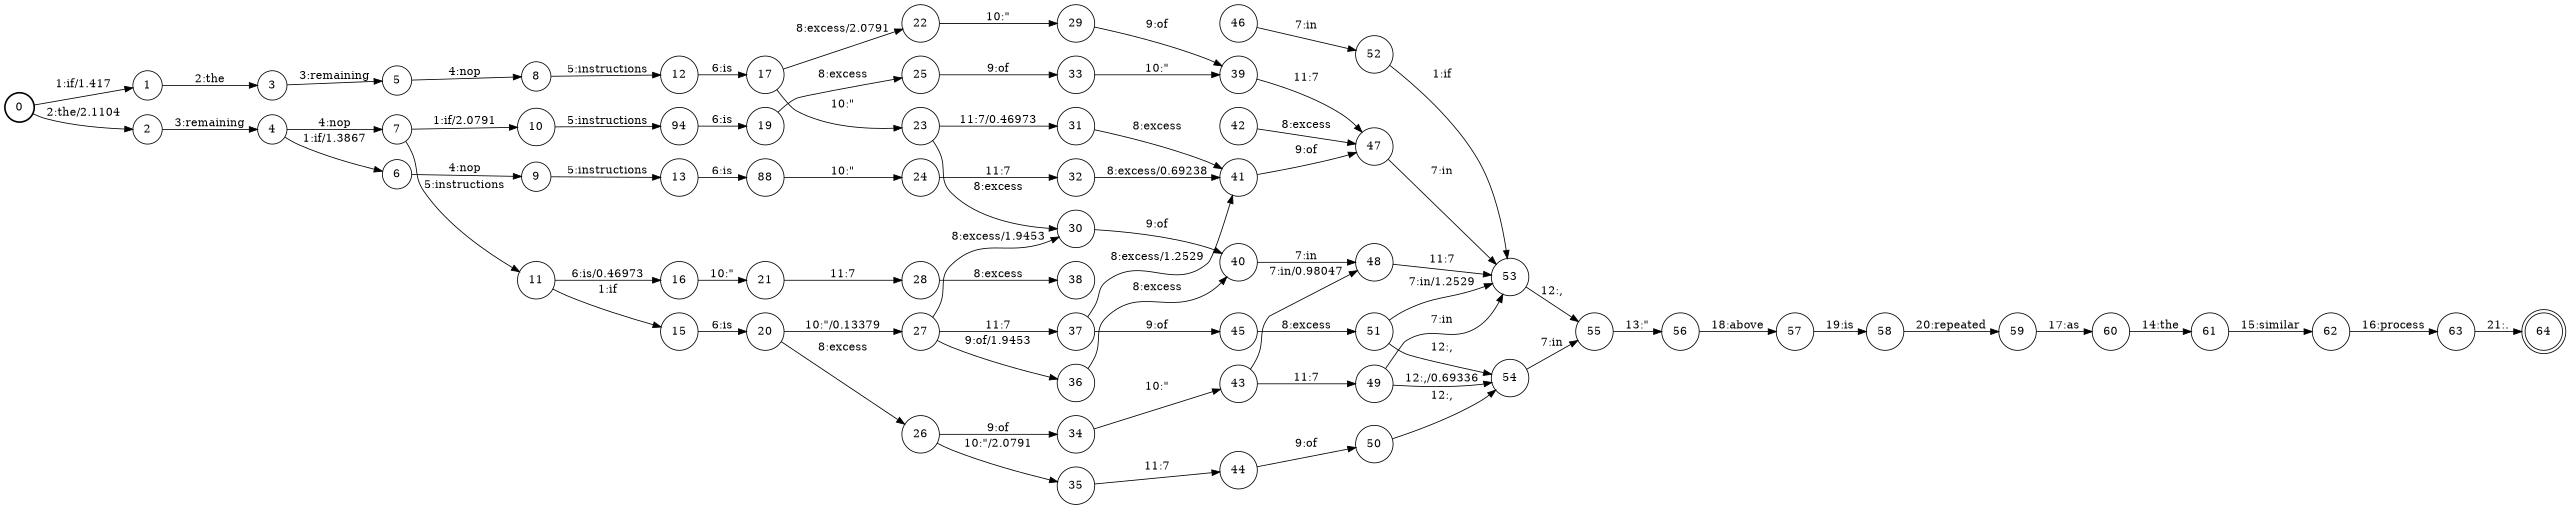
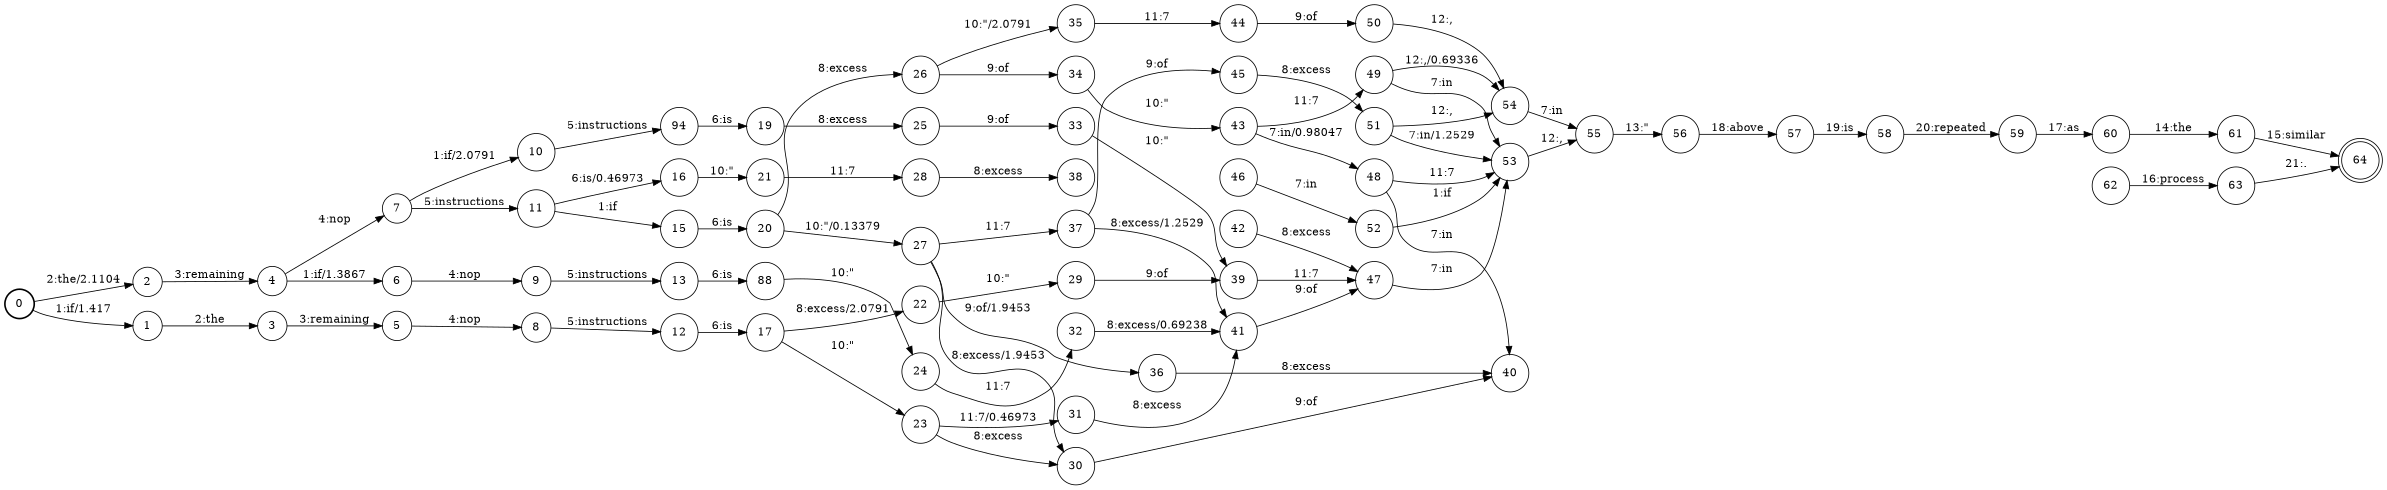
edge "40" -> "48": reversed
edge "61" -> "62": now "61" -> "64"
